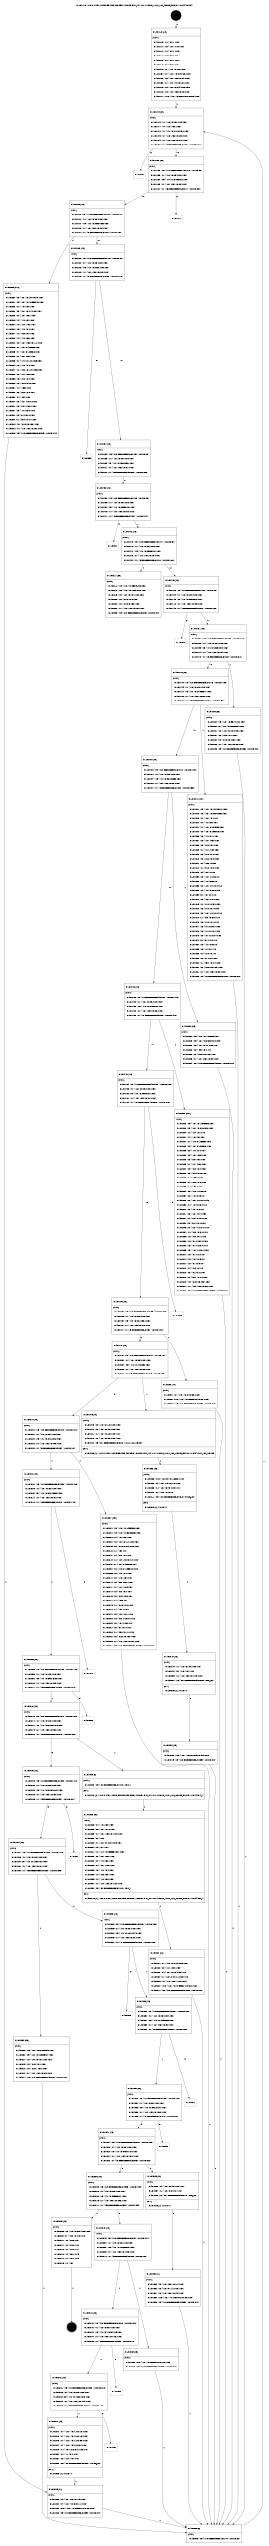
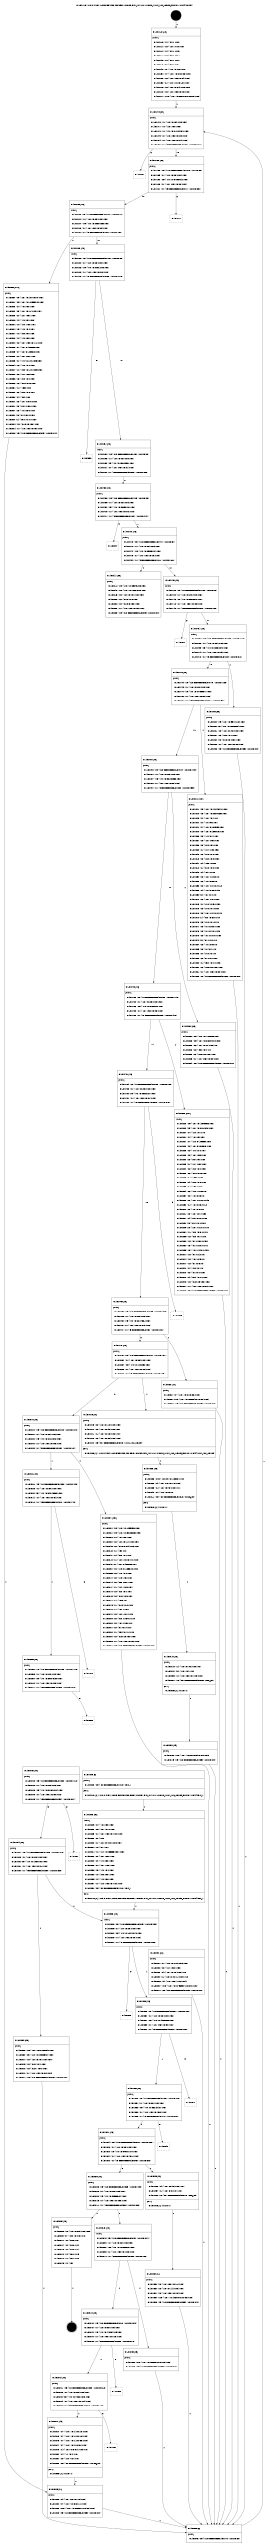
node "0x40186c [28]": removed
edge "0x401bbe [52]" -> "0x401bf2 [36]": now "0x401bbe [52]" -> "0x4018c0 [28]"
